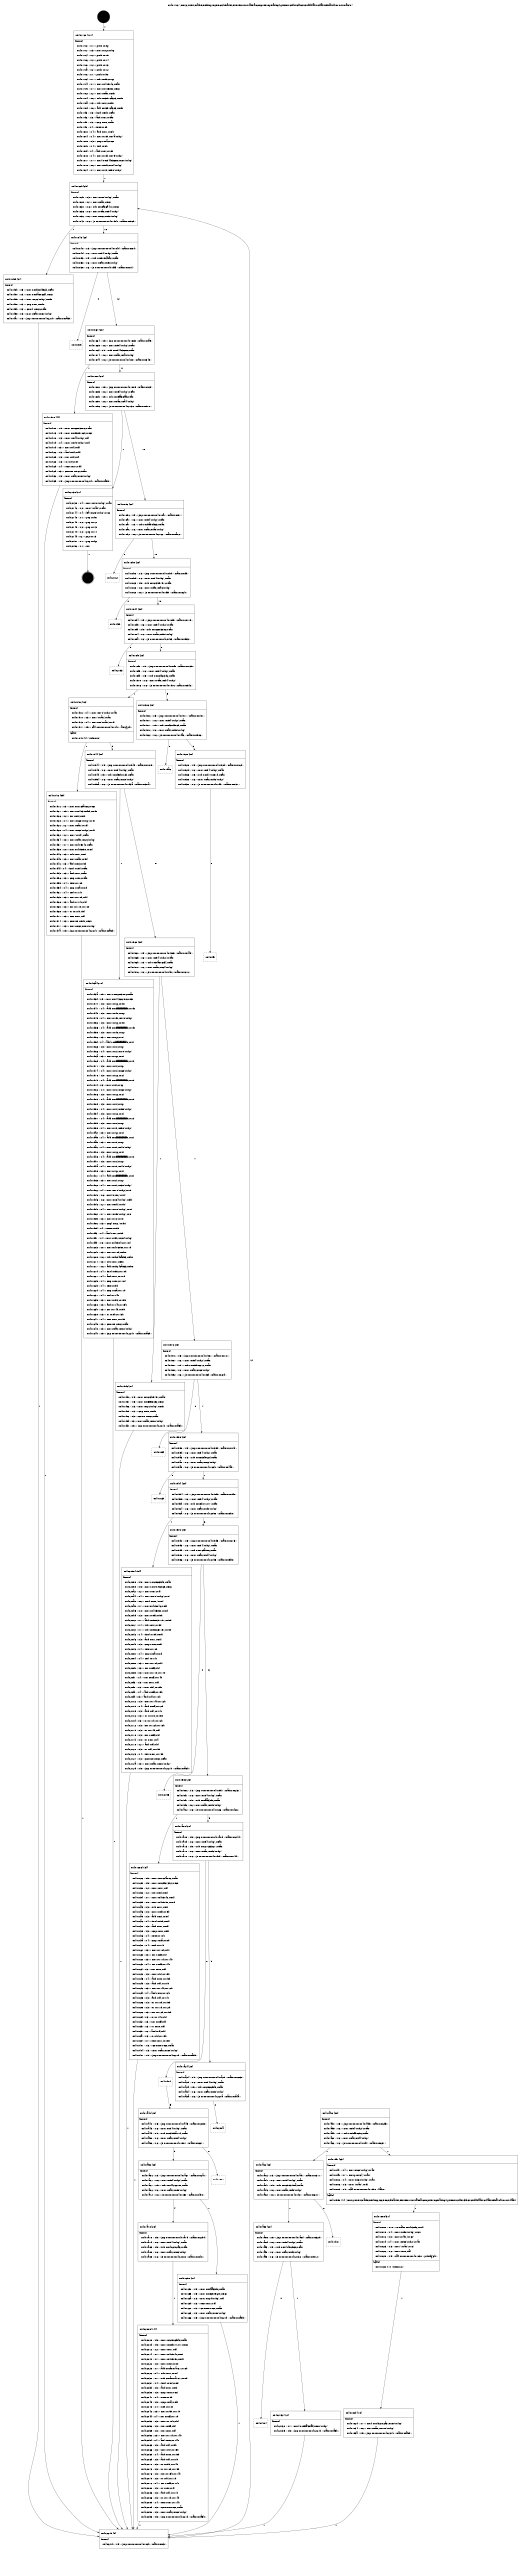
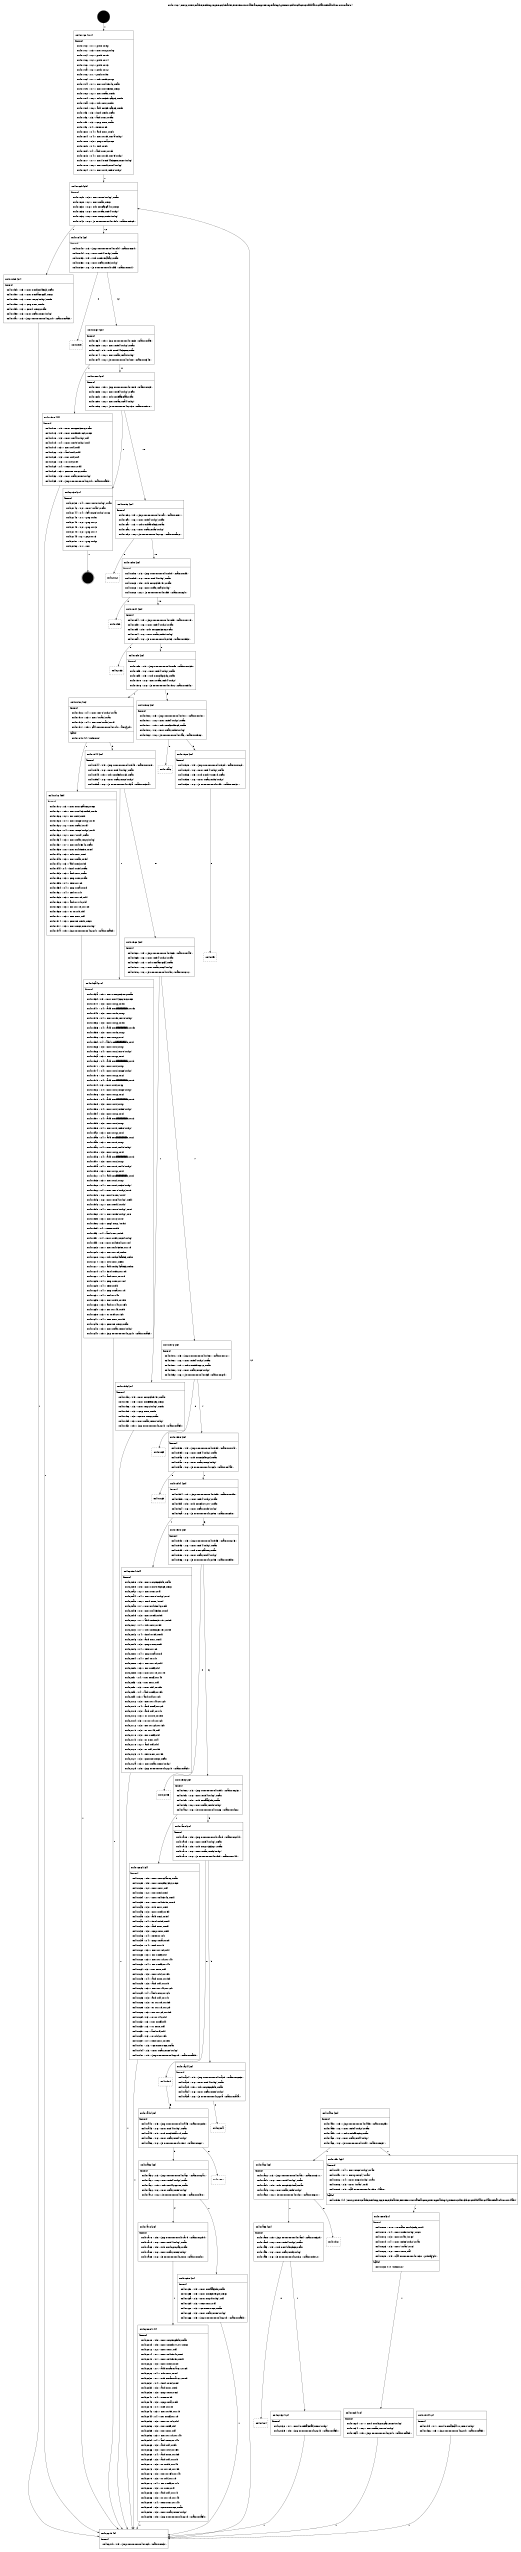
node "0x401d7f [12]": added
